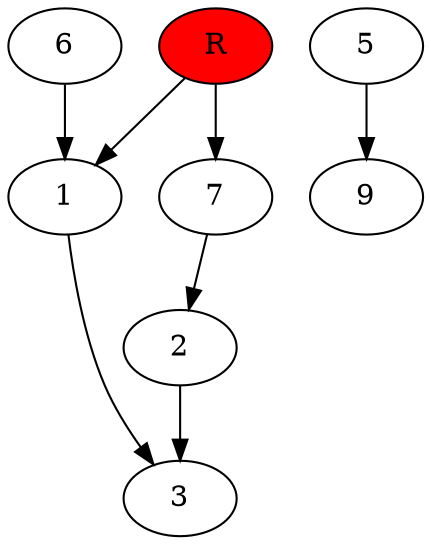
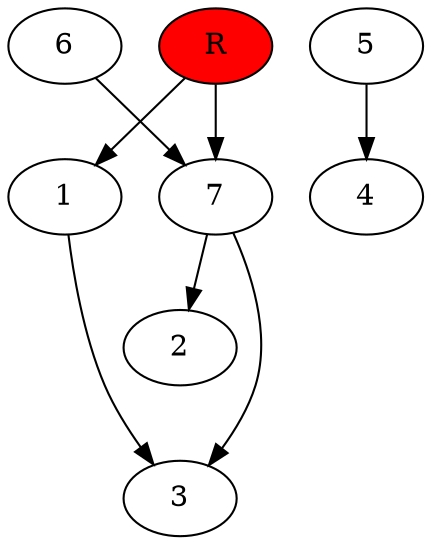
edge "6" -> "1": now "6" -> "7"
node "9": label "9" -> "4"
edge "2" -> "3": now "7" -> "3"
